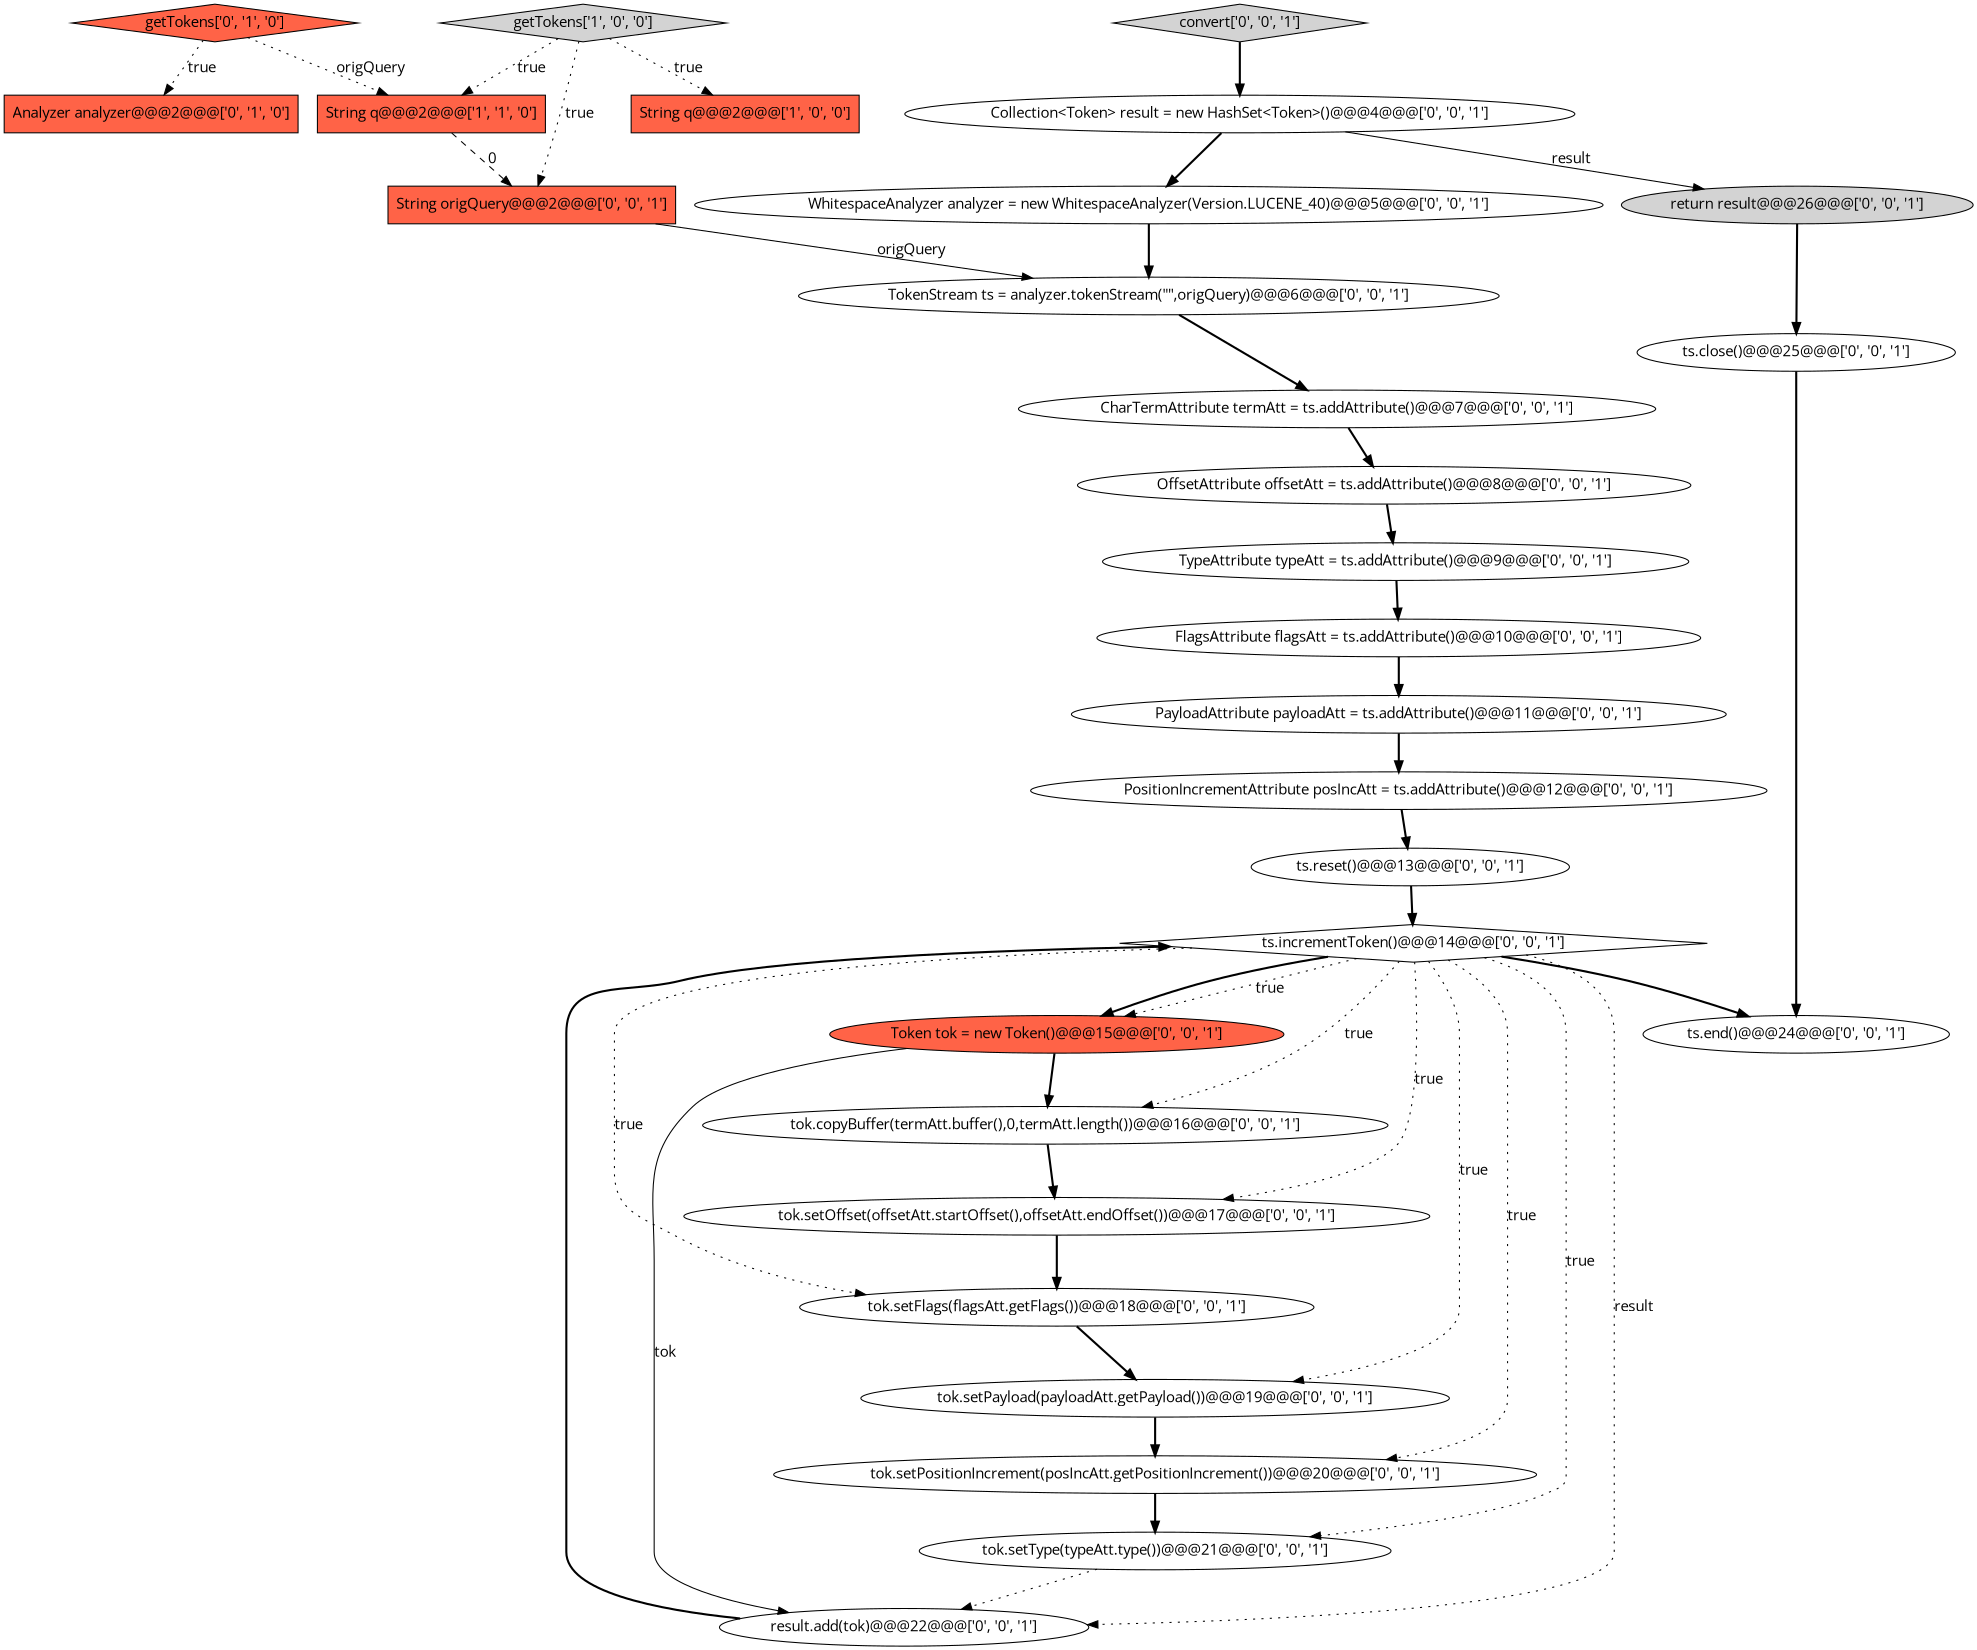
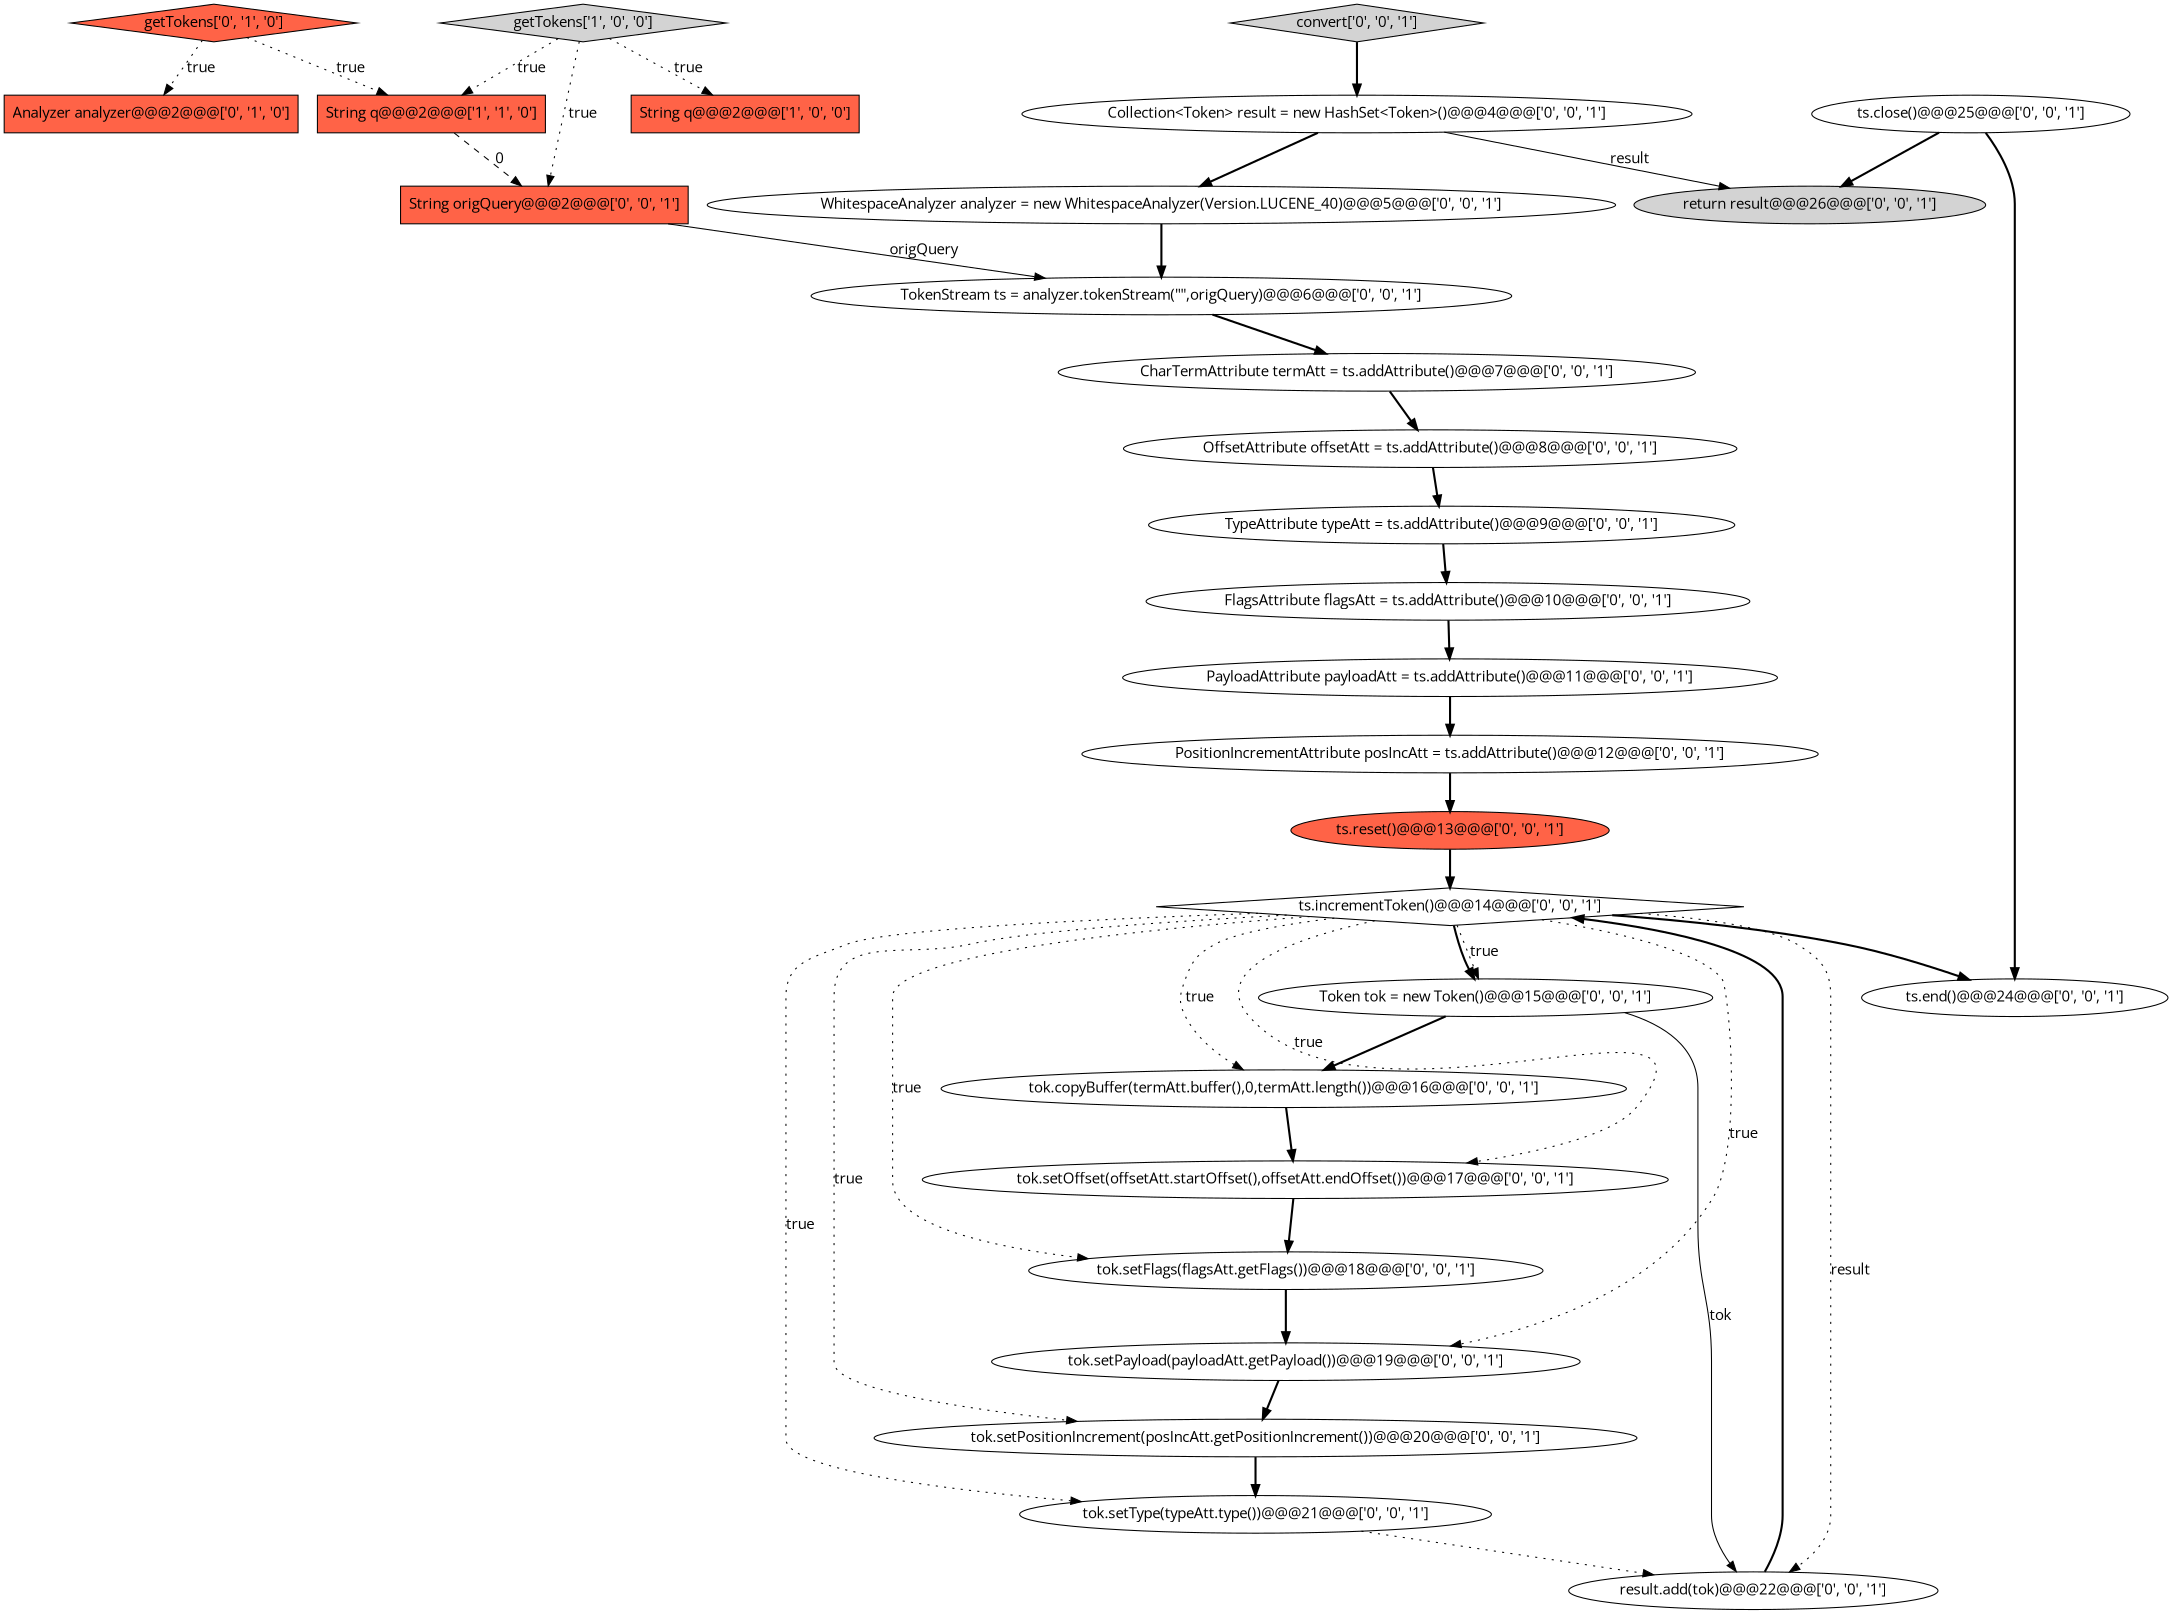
edge "getTokens['0', '1', '0']" -> "String q@@@2@@@['1', '1', '0']": label "origQuery" -> "true"
edge "return result@@@26@@@['0', '0', '1']" -> "ts.close()@@@25@@@['0', '0', '1']": reversed
node "ts.reset()@@@13@@@['0', '0', '1']": fillcolor white -> tomato
node "Token tok = new Token()@@@15@@@['0', '0', '1']": fillcolor tomato -> white
